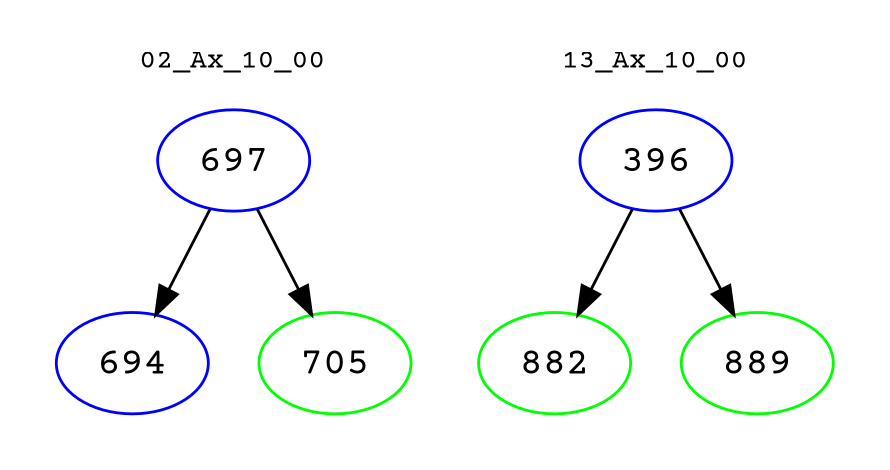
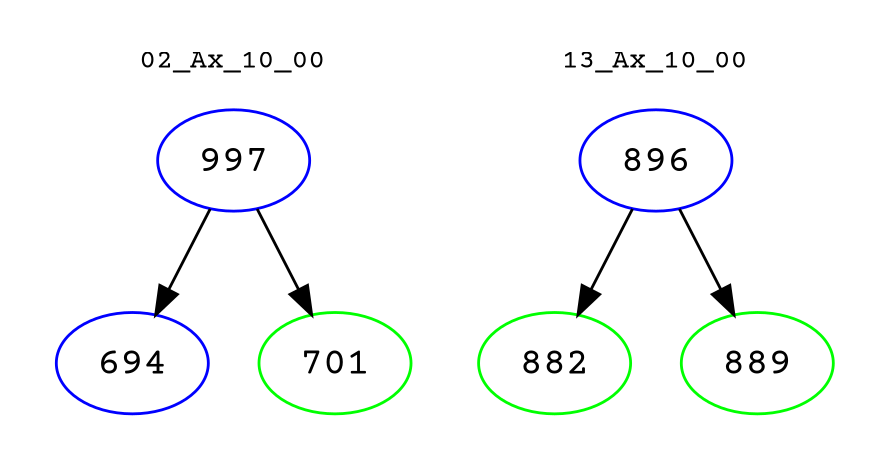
node "697": label "697" -> "997"
node "396": label "396" -> "896"
node "705": label "705" -> "701"
